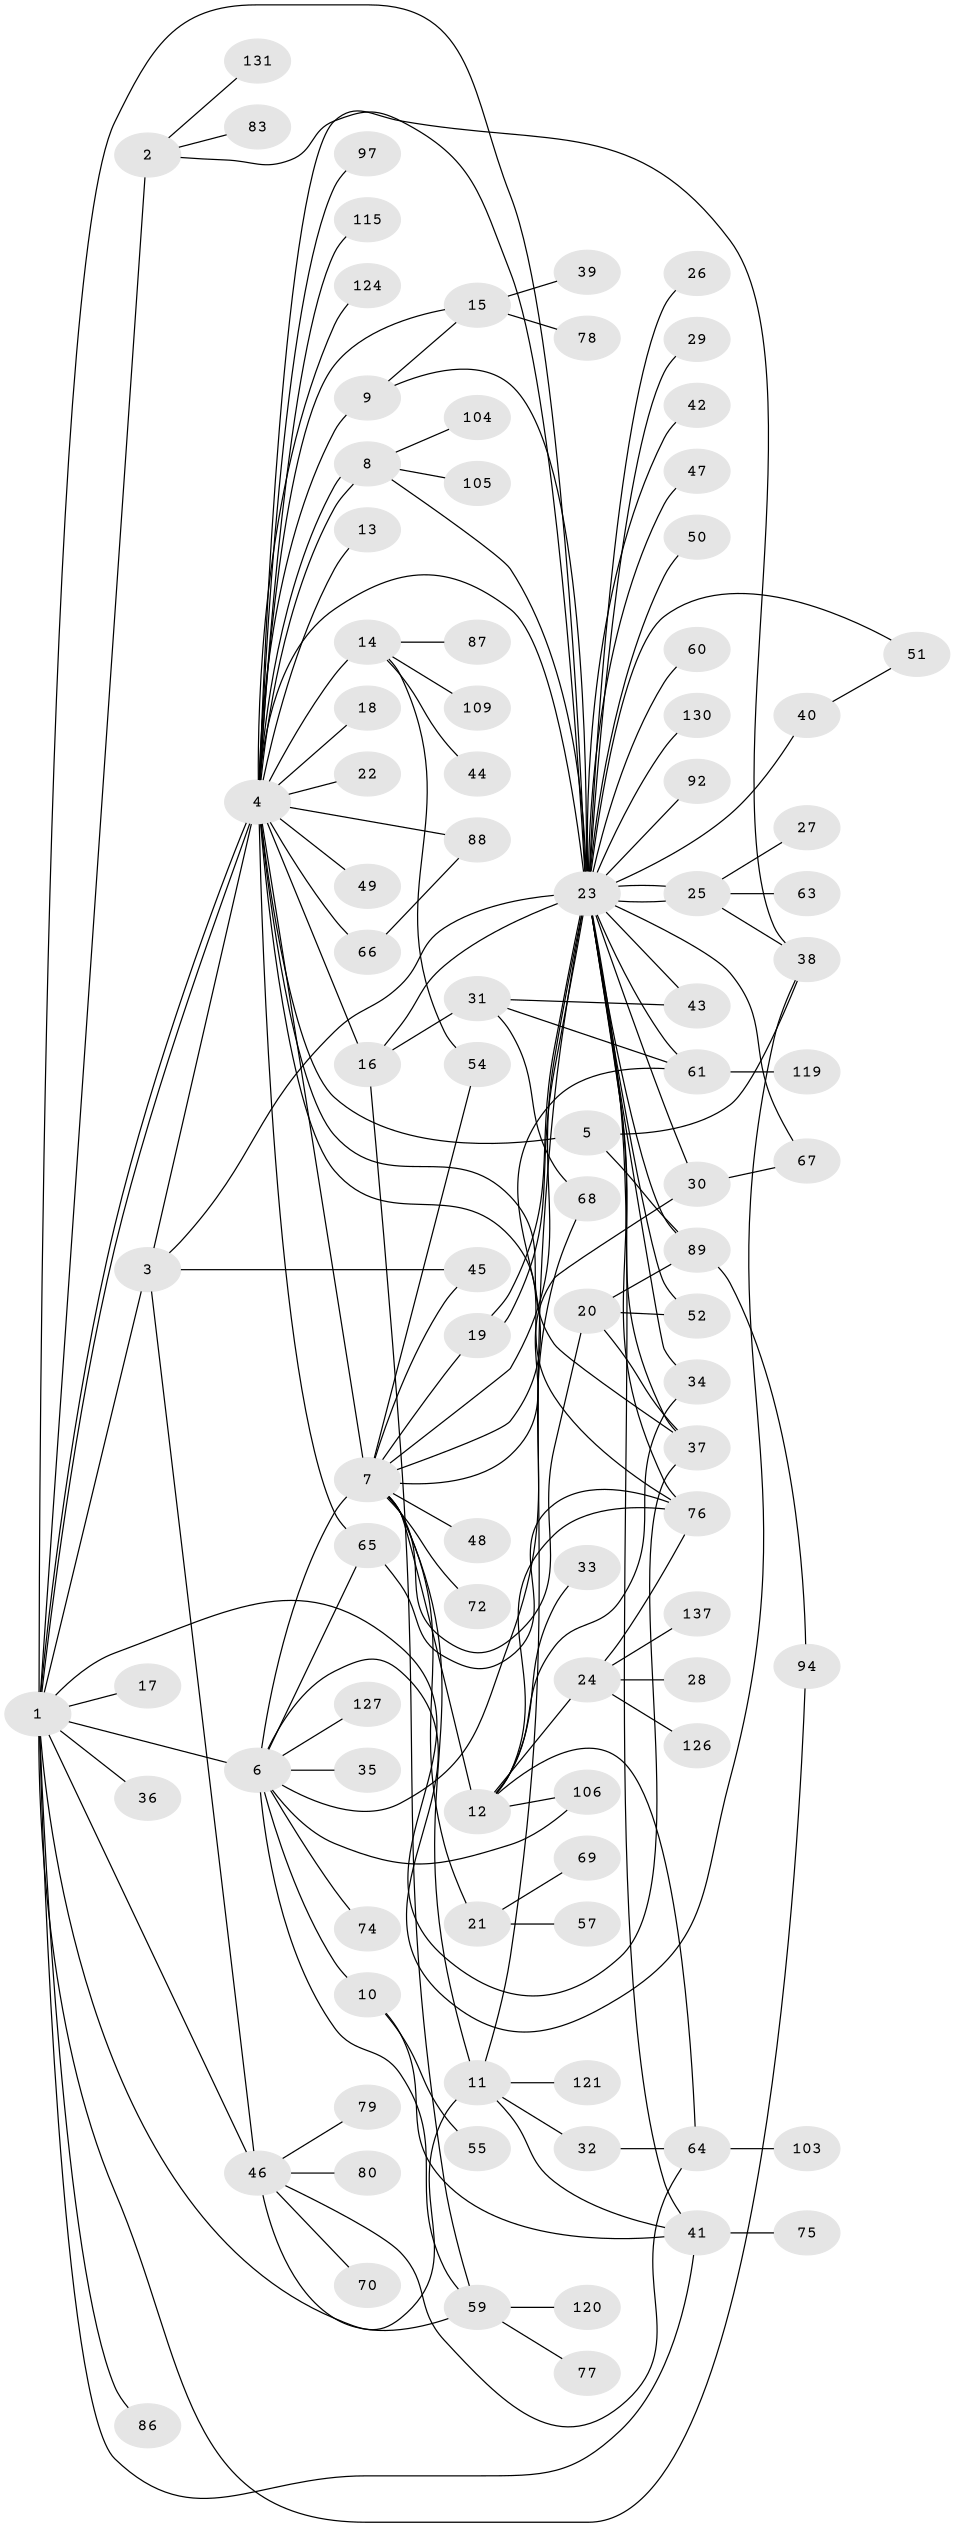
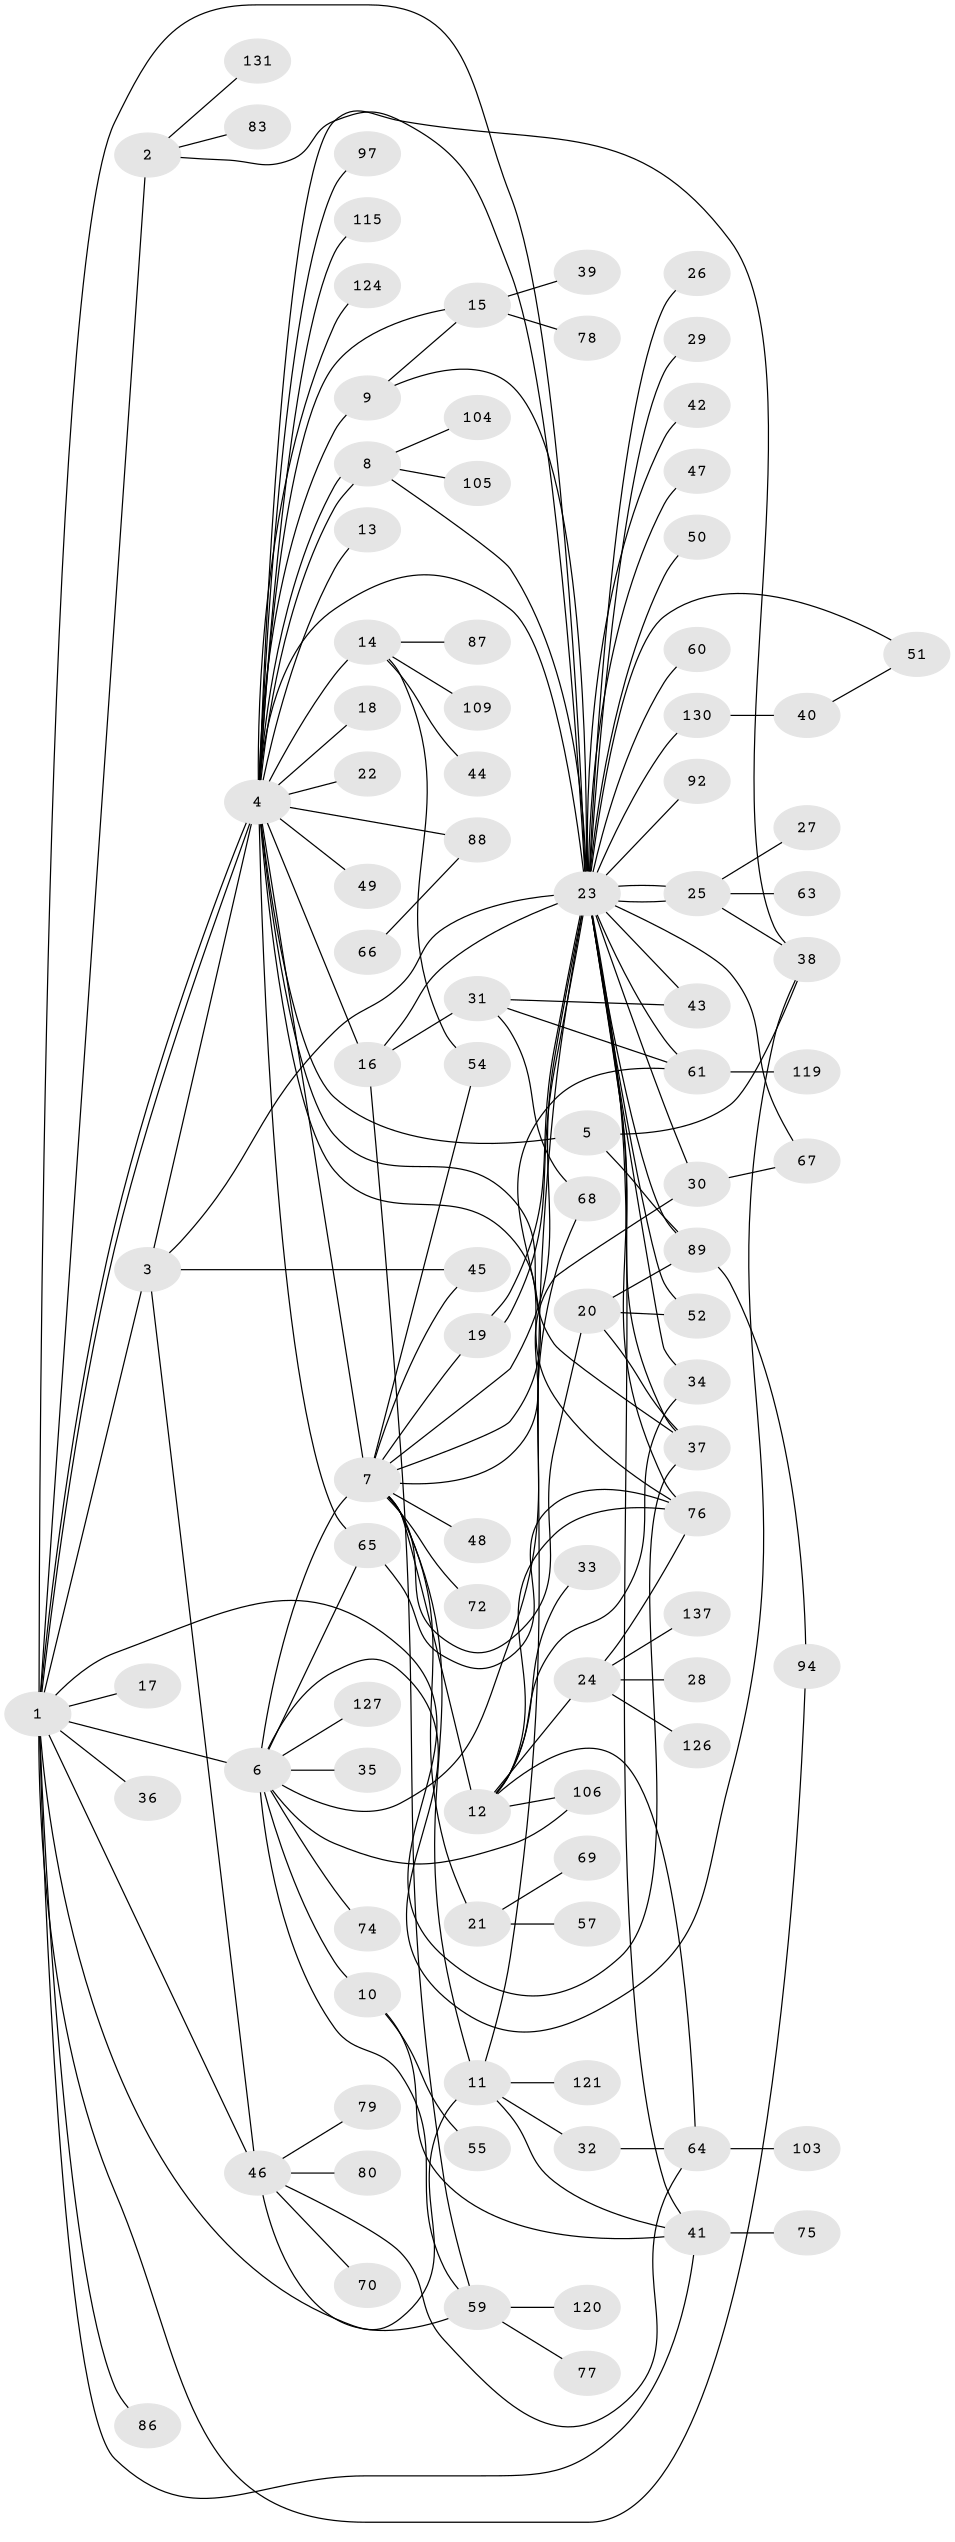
edge "40" -- "23": now "40" -- "130"
edge "4" -- "66": removed
